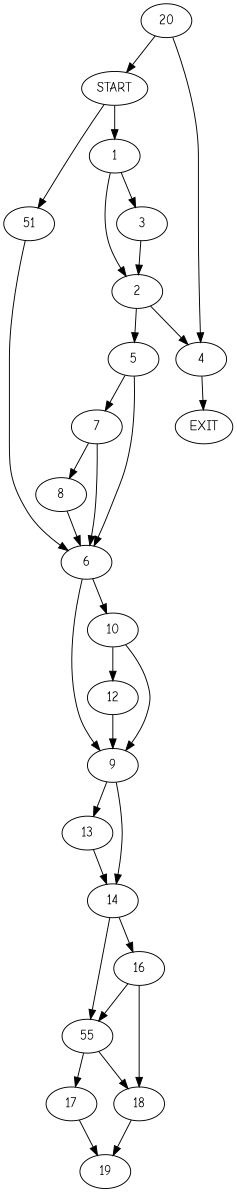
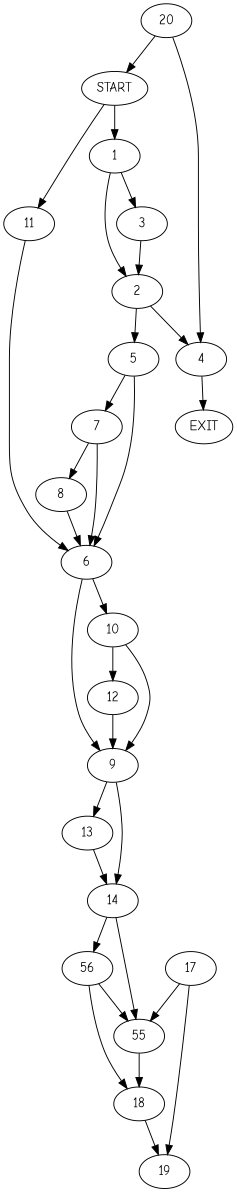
node "51": label "51" -> "11"
node "16": label "16" -> "56"
edge "55" -> "17": reversed
